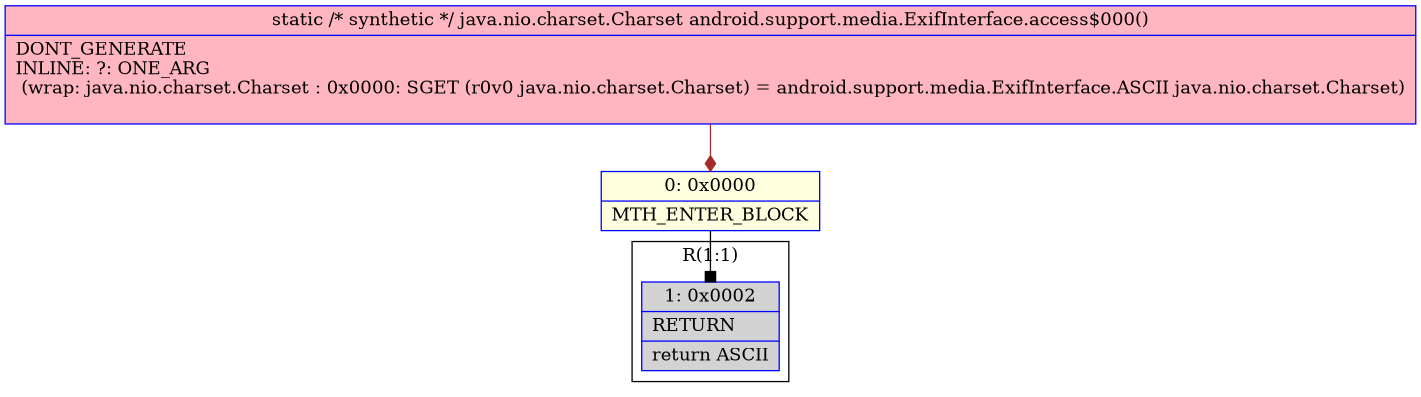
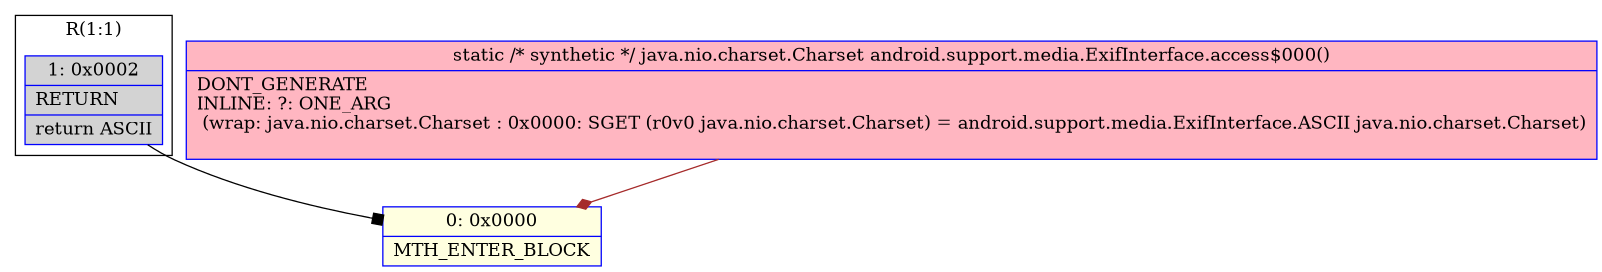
edge "0: 0x0000" -> "1: 0x0002": reversed
